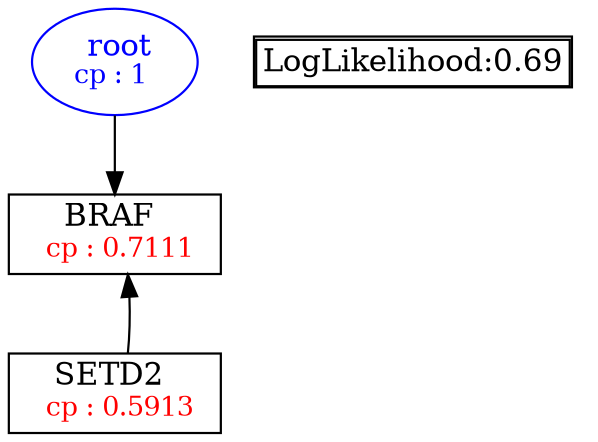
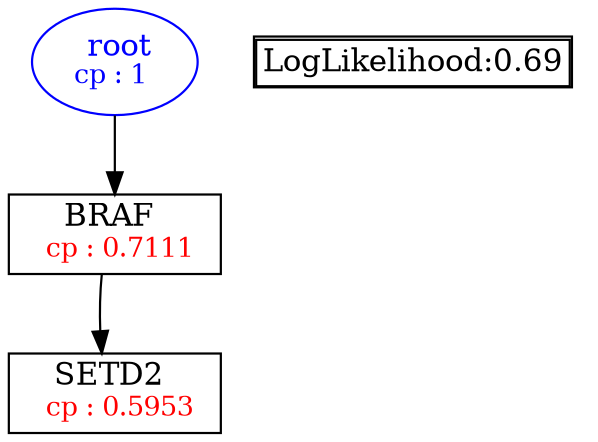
edge "SETD2" -> "BRAF": reversed
node "SETD2": text "cp : 0.5913" -> "cp : 0.5953"
